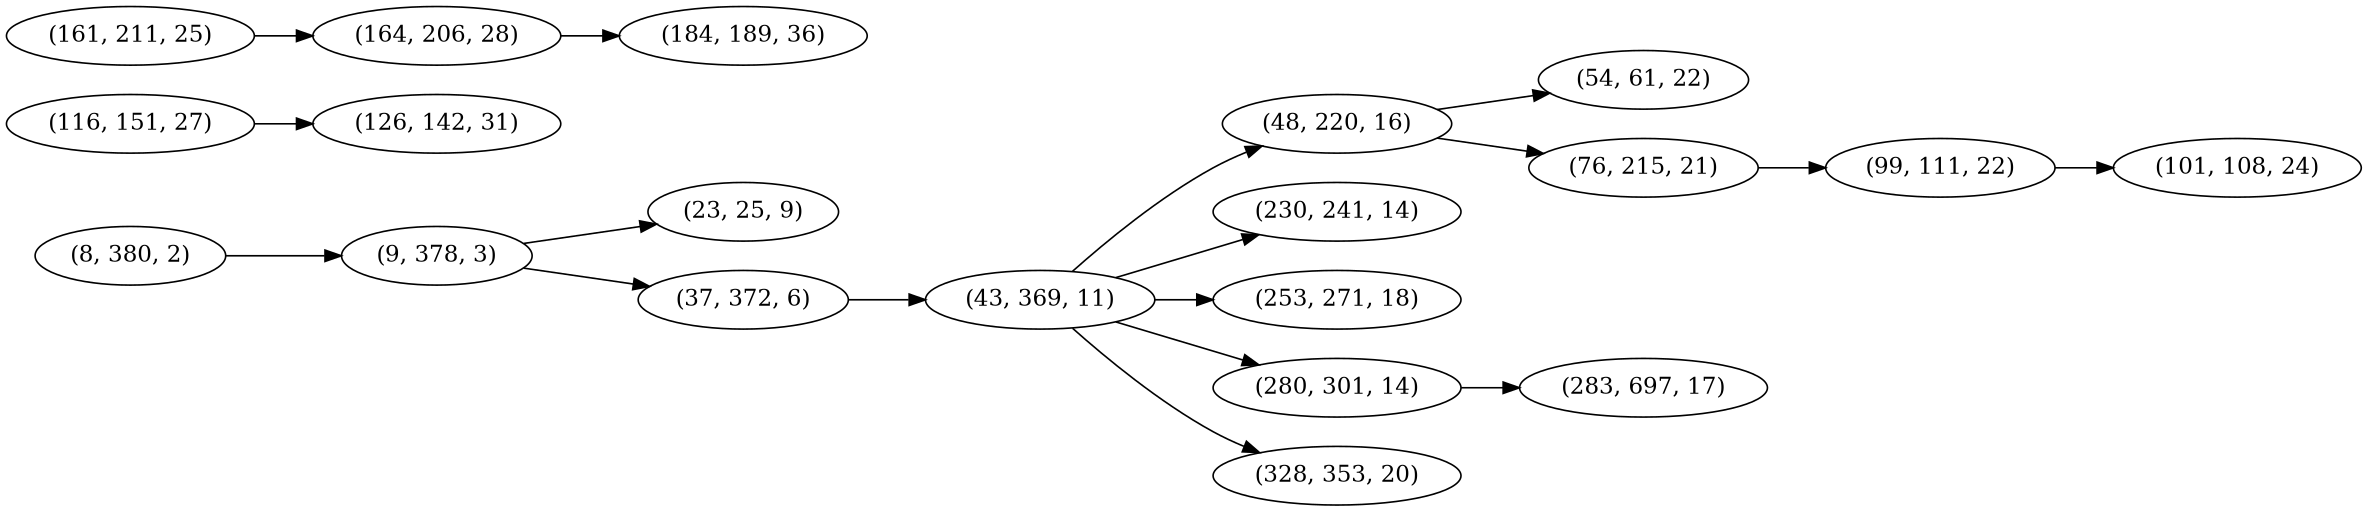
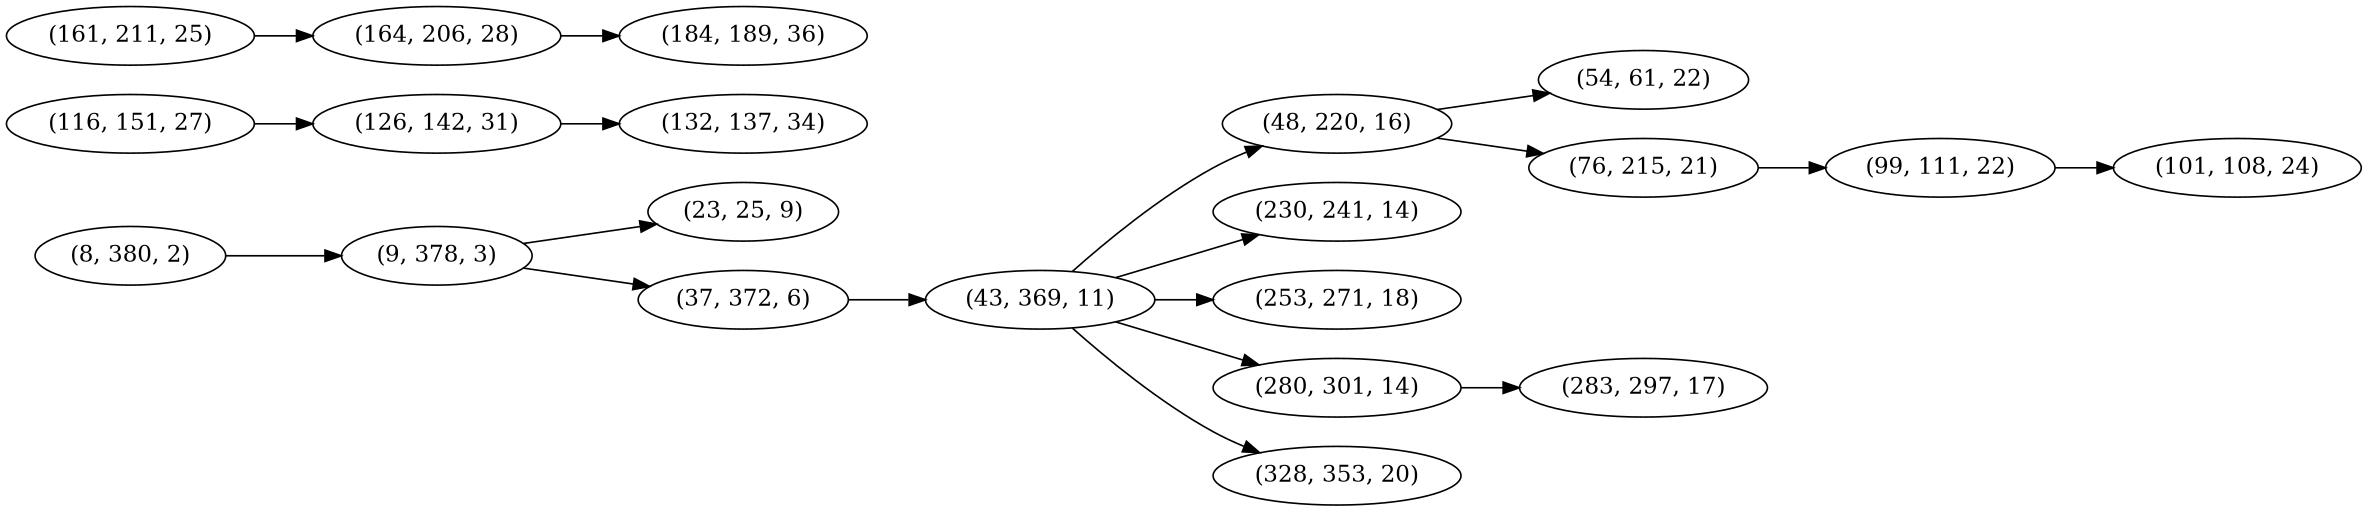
node "(132, 137, 34)": added
node "(283, 697, 17)": label "(283, 697, 17)" -> "(283, 297, 17)"
